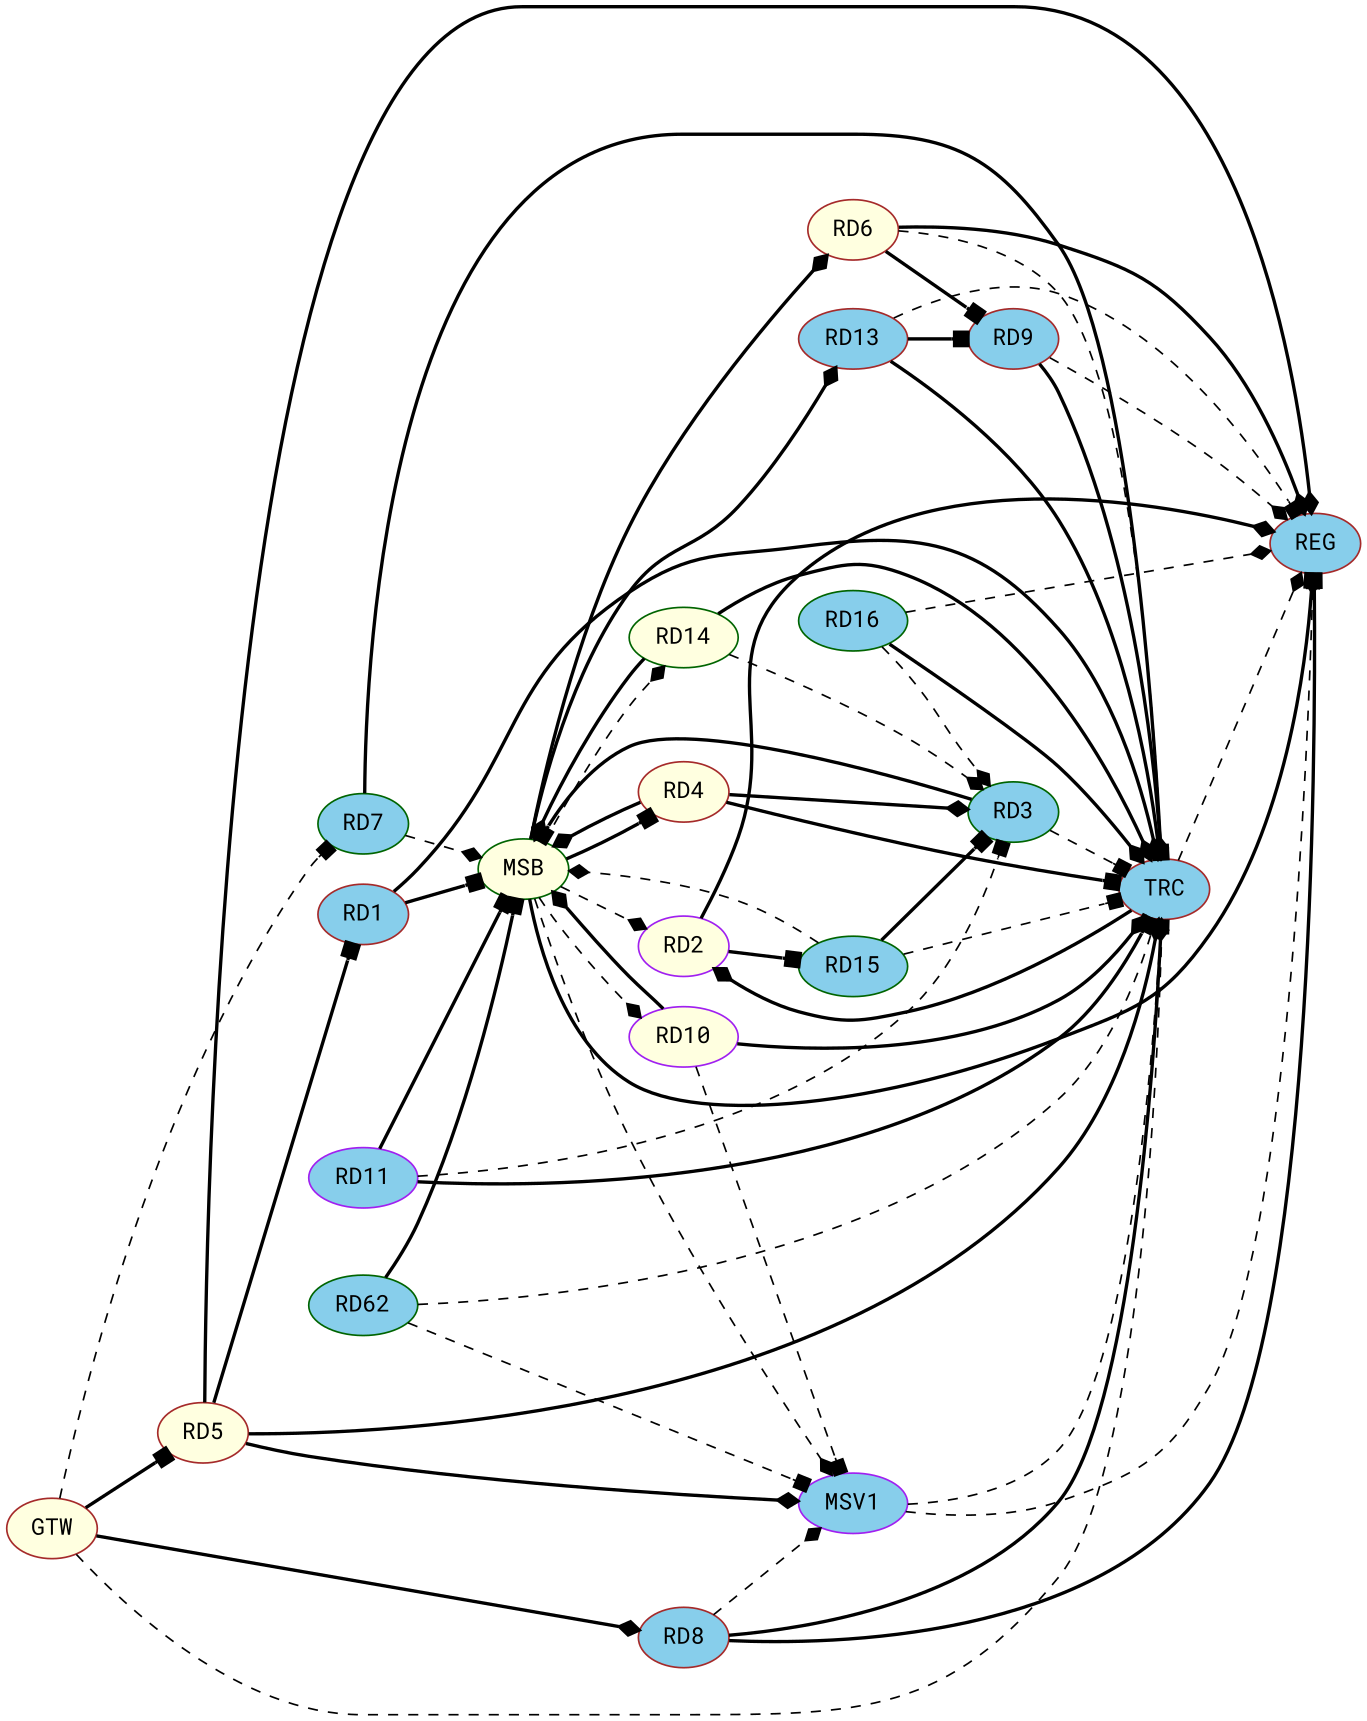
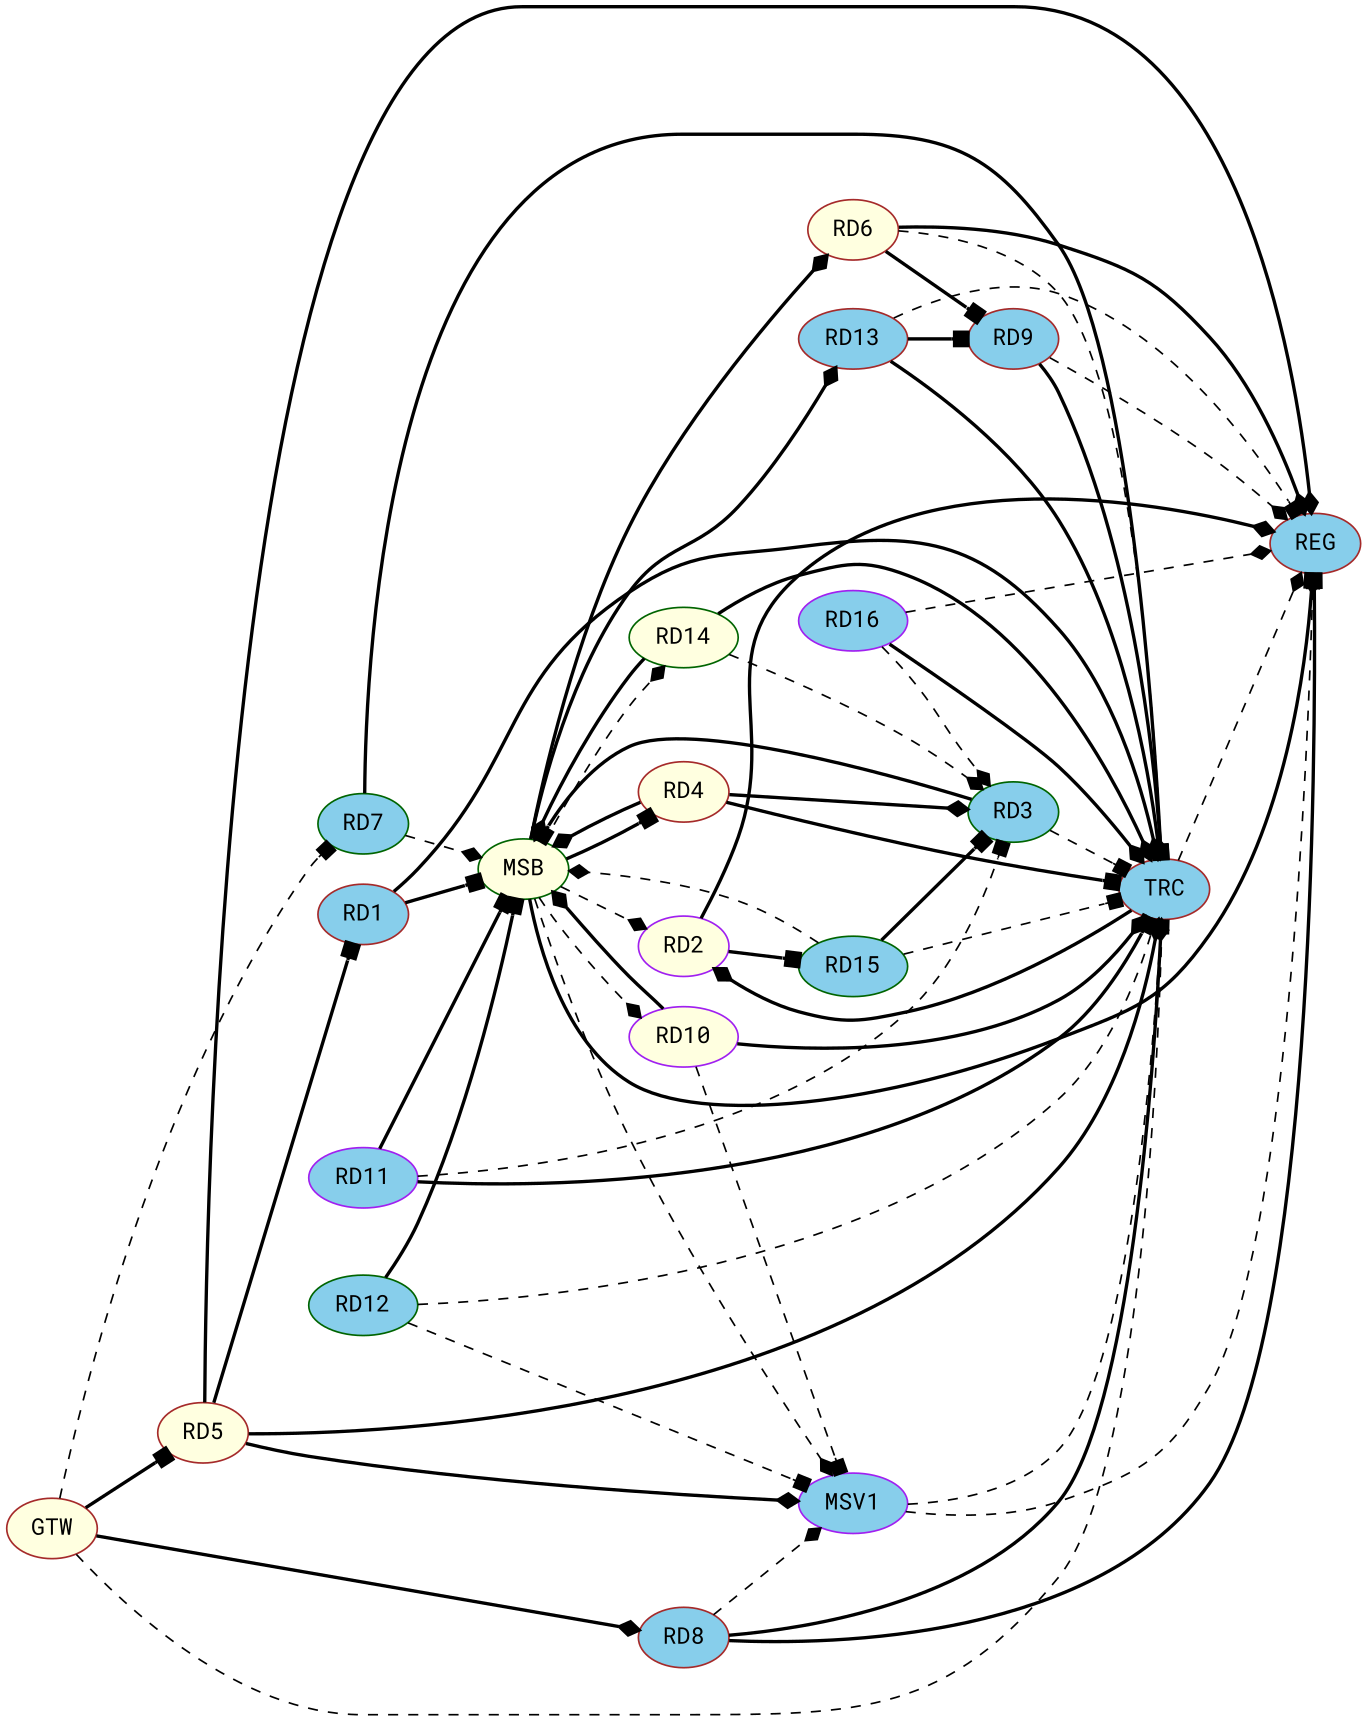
edge "RD9" -> "TRC": arrowhead diamond -> box
node "RD16": color darkgreen -> purple
node "RD62": label "RD62" -> "RD12"
